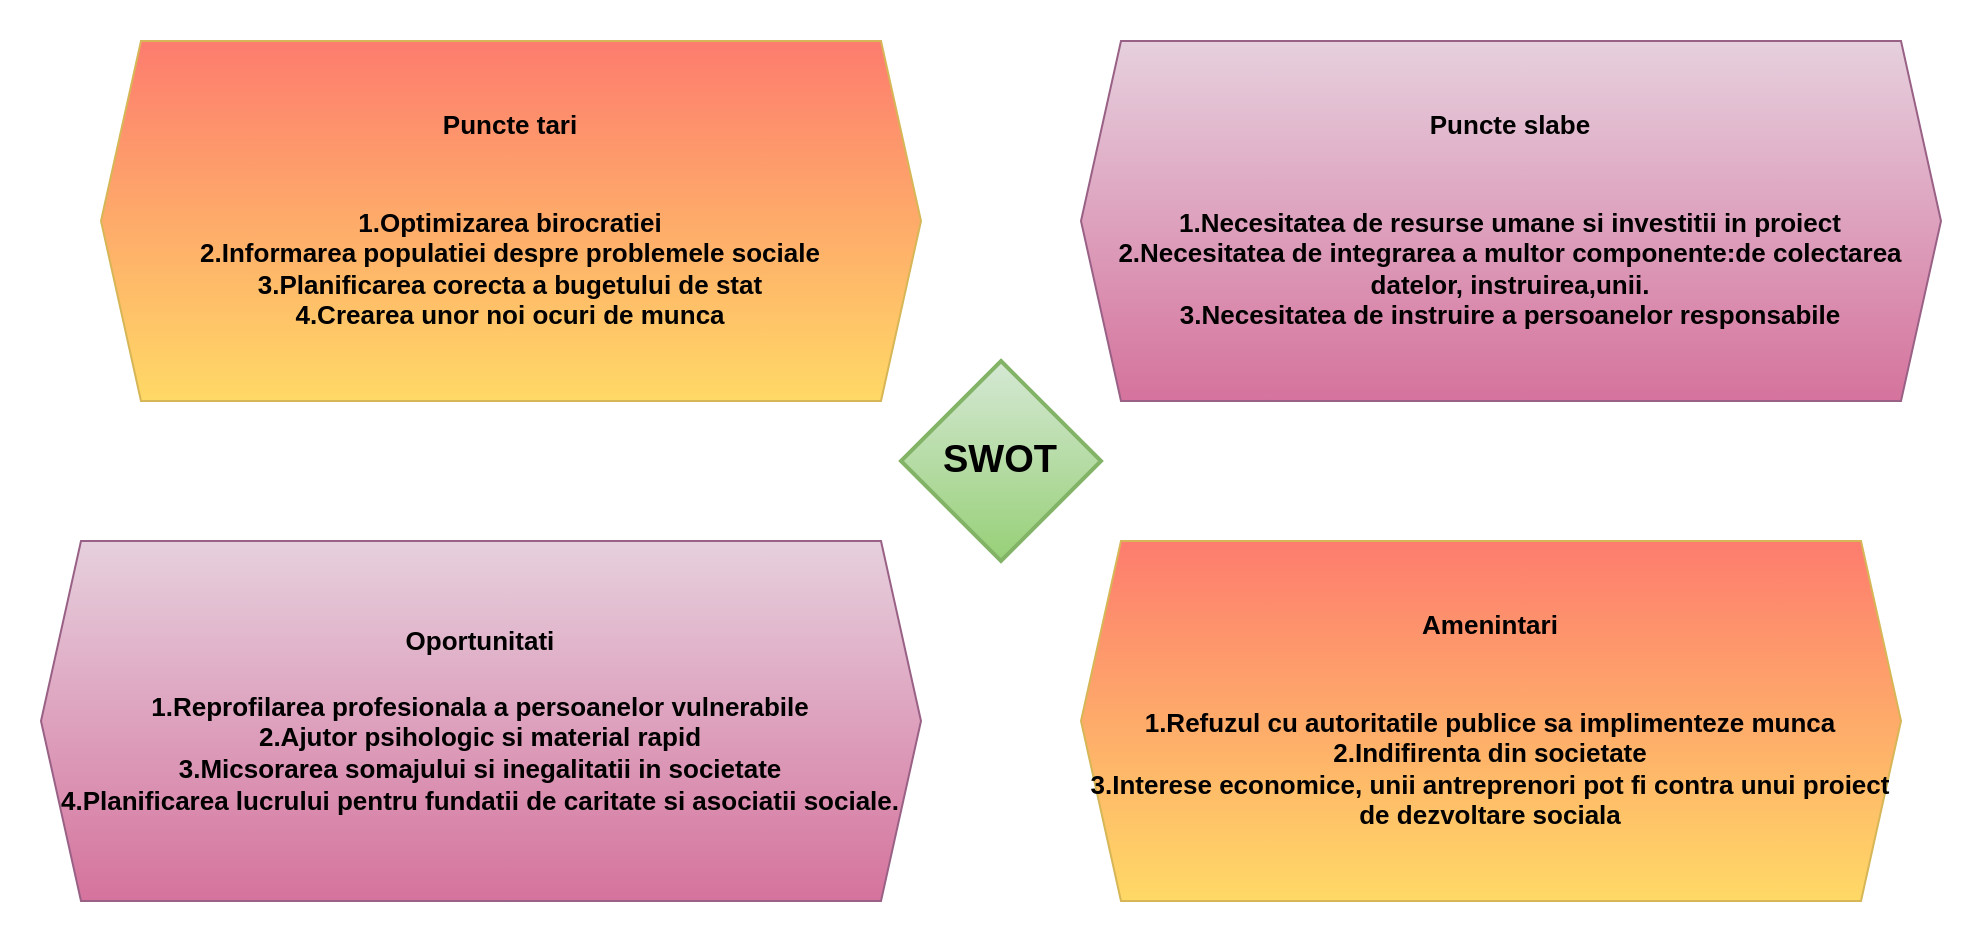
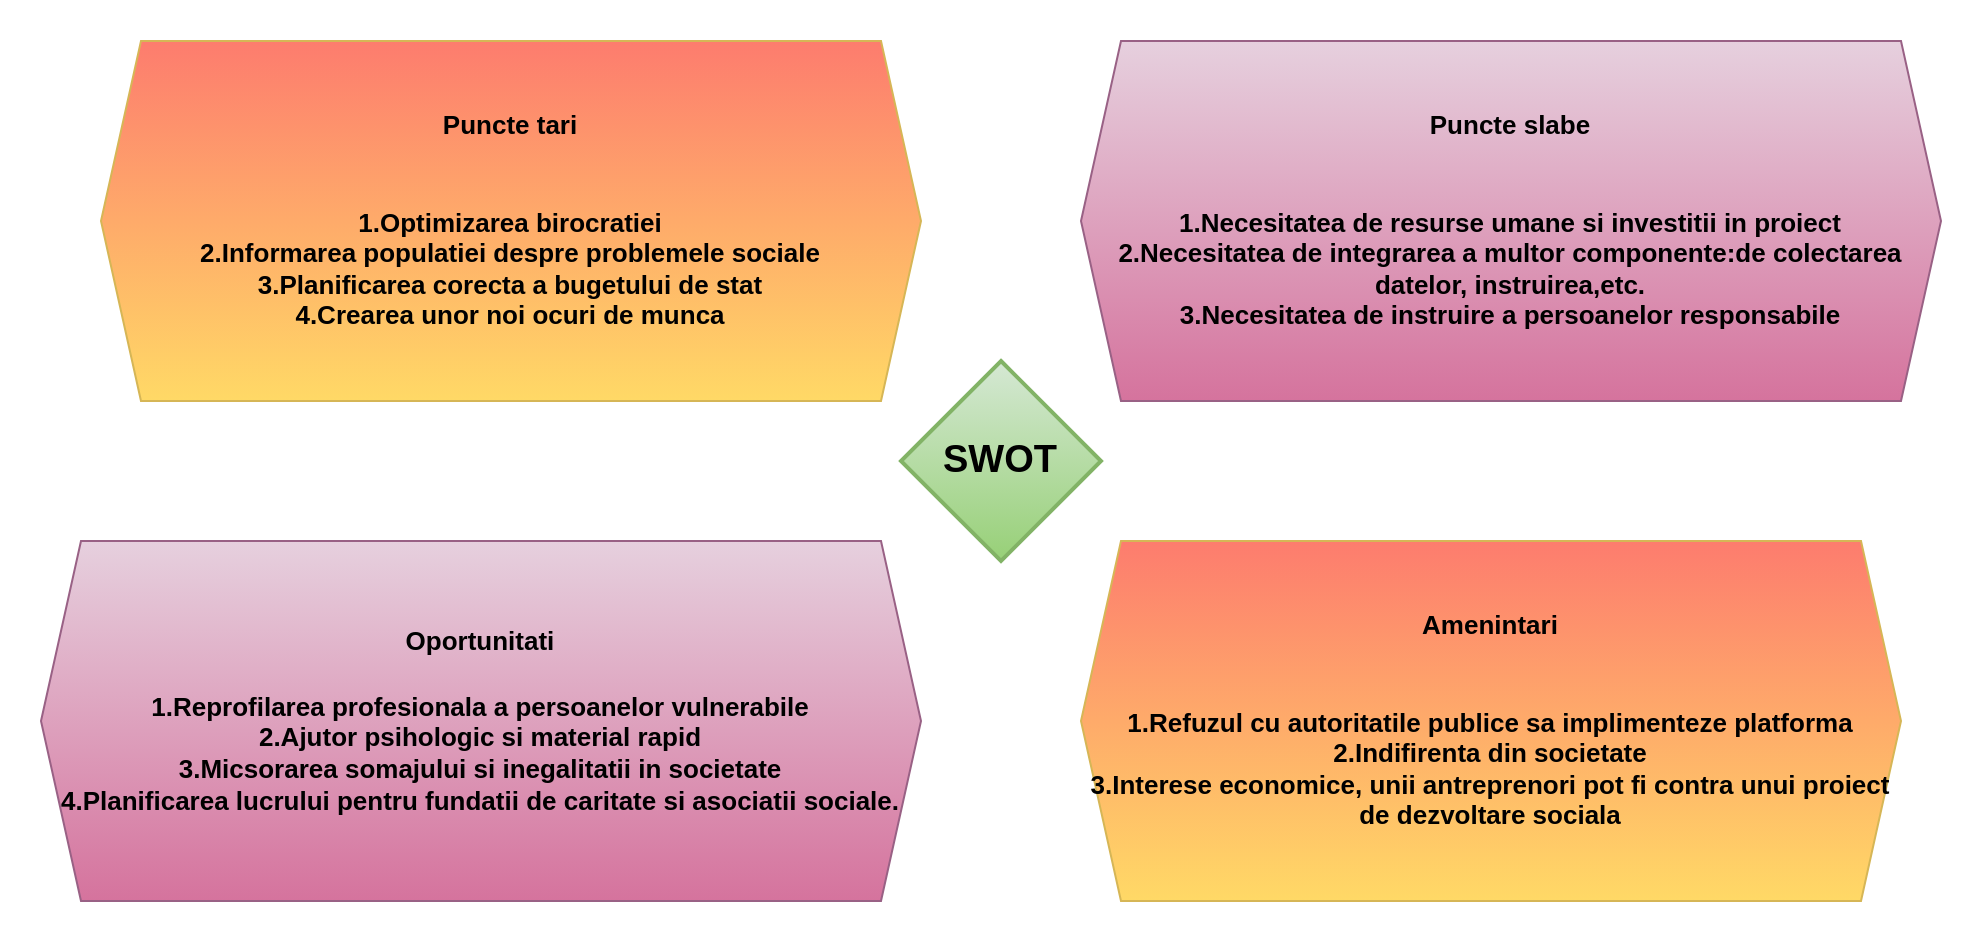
node "Puncte slabe 1.Necesitatea de resurse umane si investitii in proiect 2.Necesitatea de integrarea a multor componente:de colectarea datelor, instruirea,unii. 3.Necesitatea de instruire a persoanelor responsabile": label "Puncte slabe 1.Necesitatea de resurse umane si investitii in proiect 2.Necesitatea de integrarea a multor componente:de colectarea datelor, instruirea,unii. 3.Necesitatea de instruire a persoanelor responsabile" -> "Puncte slabe 1.Necesitatea de resurse umane si investitii in proiect 2.Necesitatea de integrarea a multor componente:de colectarea datelor, instruirea,etc. 3.Necesitatea de instruire a persoanelor responsabile"
node "Amenintari 1.Refuzul cu autoritatile publice sa implimenteze munca 2.Indifirenta din societate 3.Interese economice, unii antreprenori pot fi contra unui proiect de dezvoltare sociala": label "Amenintari 1.Refuzul cu autoritatile publice sa implimenteze munca 2.Indifirenta din societate 3.Interese economice, unii antreprenori pot fi contra unui proiect de dezvoltare sociala" -> "Amenintari 1.Refuzul cu autoritatile publice sa implimenteze platforma 2.Indifirenta din societate 3.Interese economice, unii antreprenori pot fi contra unui proiect de dezvoltare sociala"
